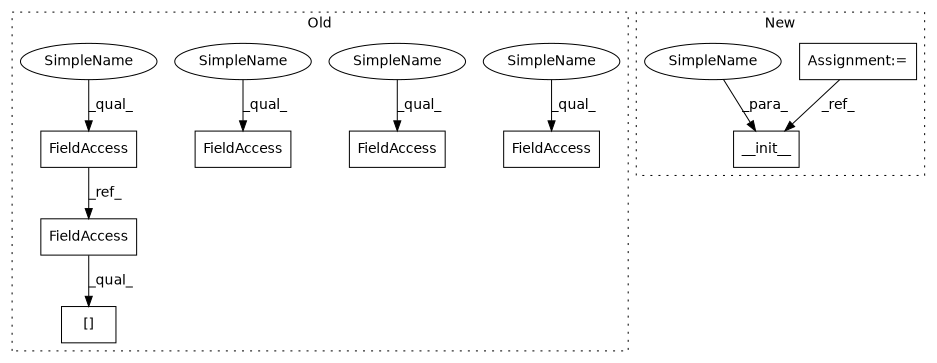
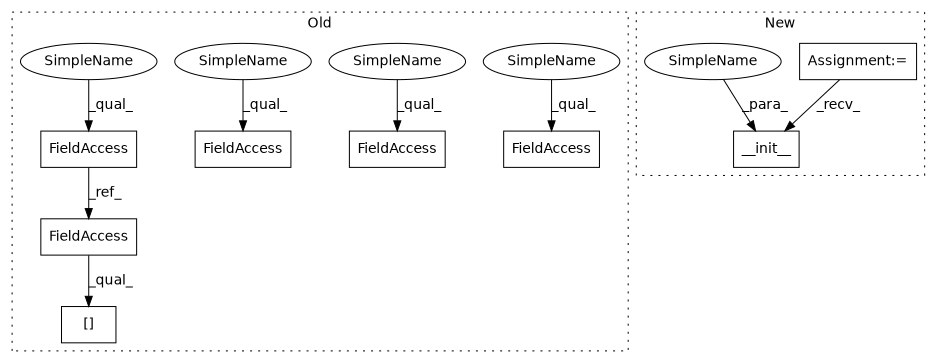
edge "Assignment:=" -> "__init__": label "_ref_" -> "_recv_"
